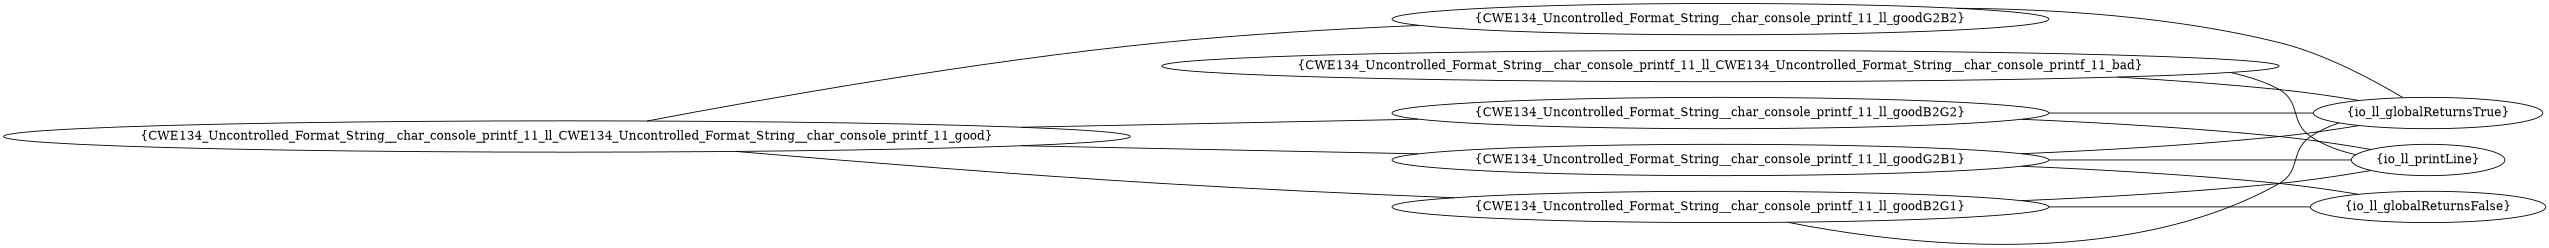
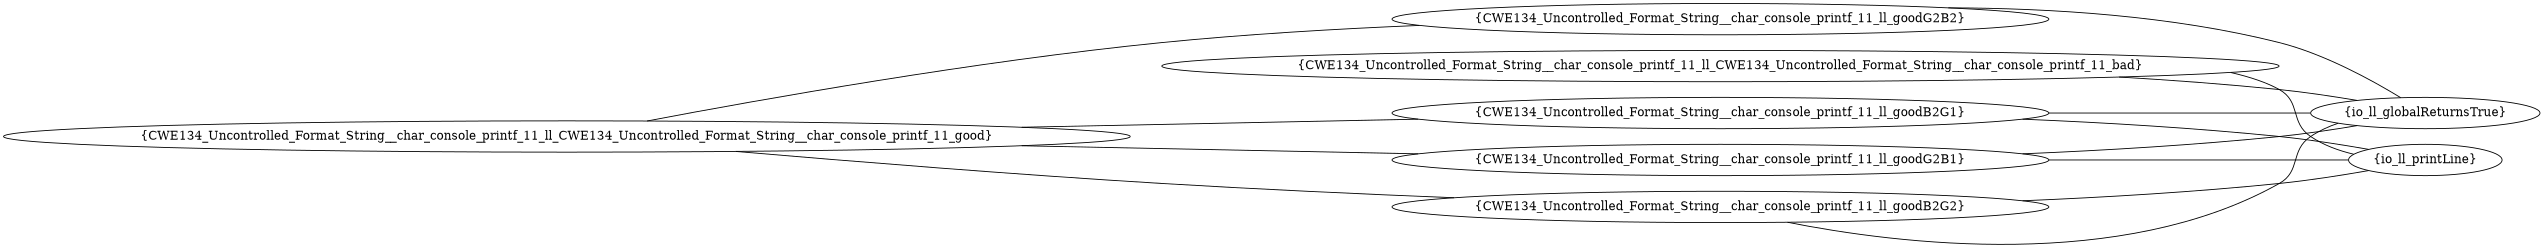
node "{io_ll_globalReturnsFalse}": removed
